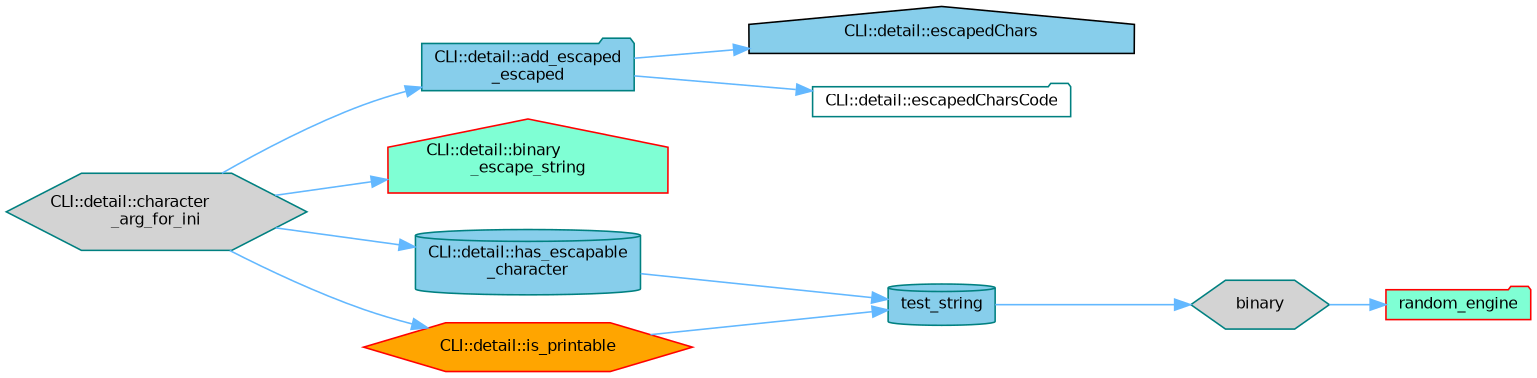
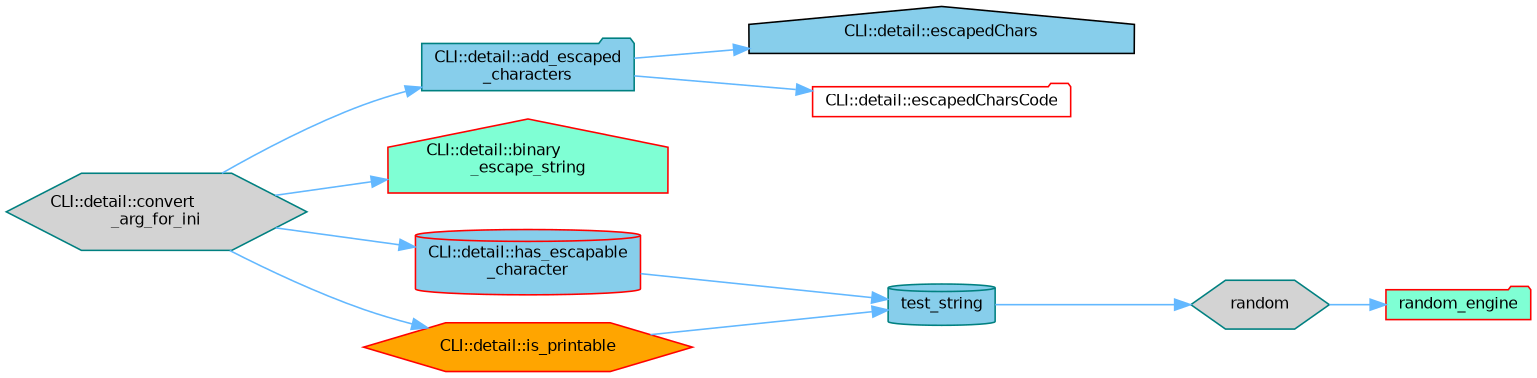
node "CLI::detail::add_escaped _escaped": label "CLI::detail::add_escaped _escaped" -> "CLI::detail::add_escaped _characters"
node "CLI::detail::escapedCharsCode": color teal -> red
node "CLI::detail::character _arg_for_ini": label "CLI::detail::character _arg_for_ini" -> "CLI::detail::convert _arg_for_ini"
node "CLI::detail::has_escapable _character": color teal -> red
node "binary": label "binary" -> "random"
